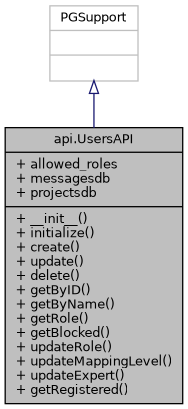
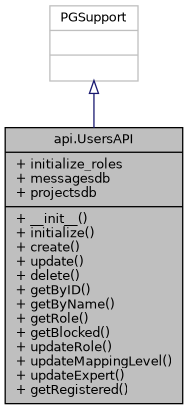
node "api.UsersAPI": text "+ allowed_roles" -> "+ initialize_roles"
